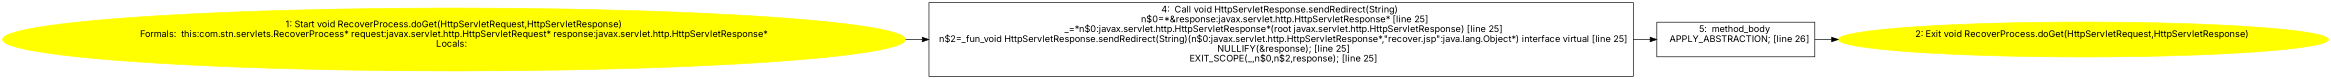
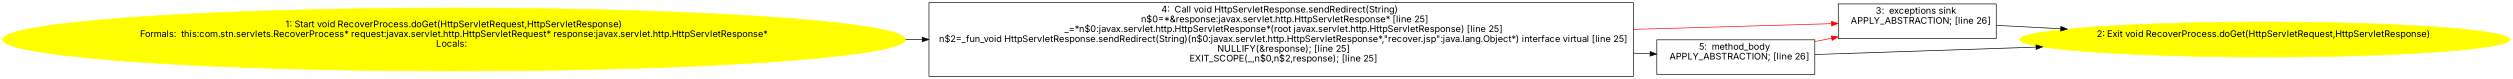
node "3:  exceptions sink APPLY_ABSTRACTION; [line 26]": added
